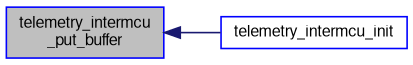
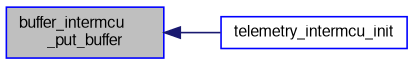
node "telemetry_intermcu _put_buffer": label "telemetry_intermcu _put_buffer" -> "buffer_intermcu _put_buffer"
